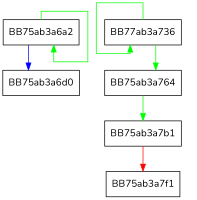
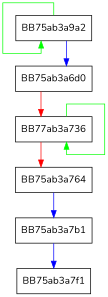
node "BB75ab3a6a2": label "BB75ab3a6a2" -> "BB75ab3a9a2"
edge "BB77ab3a736" -> "BB75ab3a764": color green -> red
edge "BB75ab3a6d0" -> "BB77ab3a736": added
edge "BB75ab3a764" -> "BB75ab3a7b1": color green -> blue
edge "BB75ab3a7b1" -> "BB75ab3a7f1": color red -> blue
